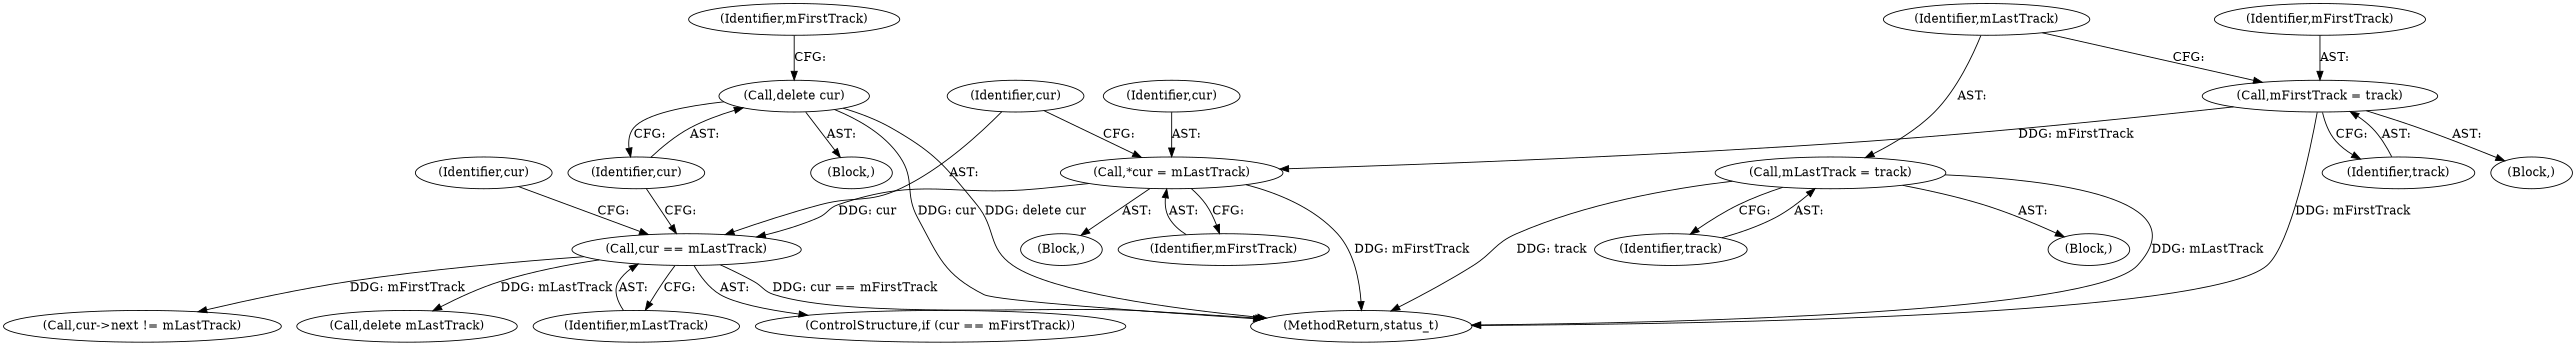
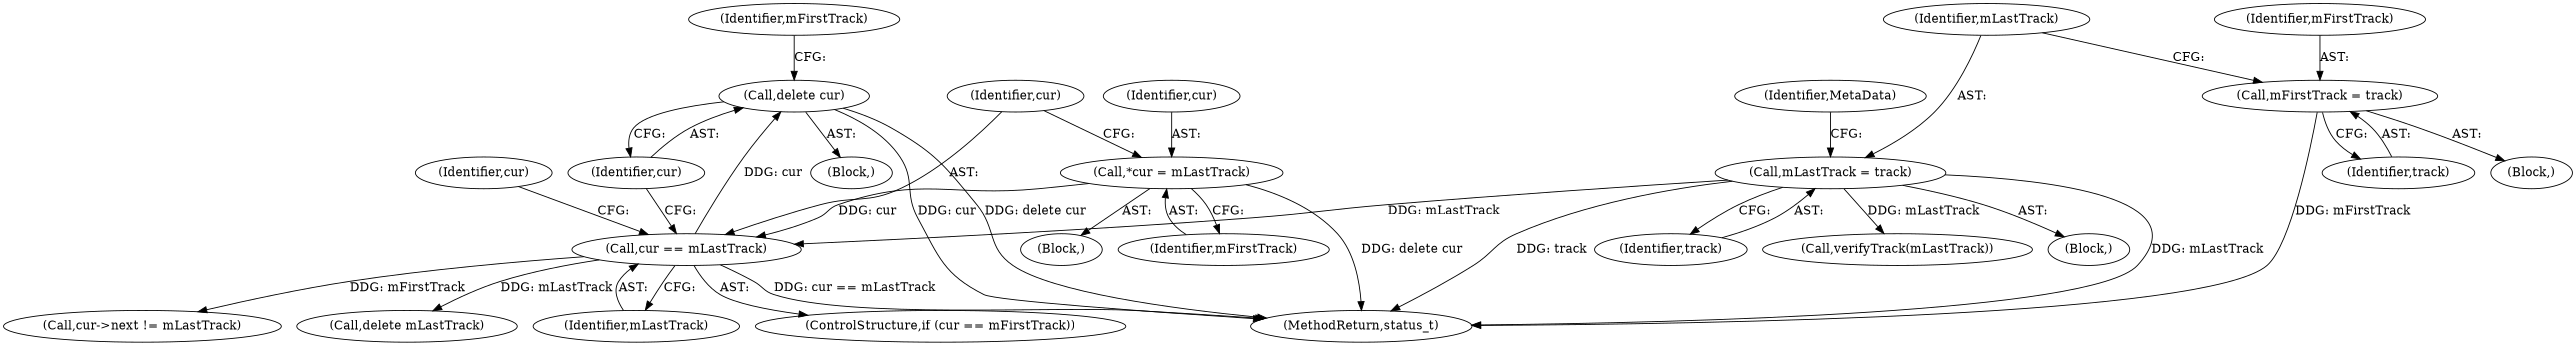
node "(Identifier,MetaData)": added
edge "(Call,mFirstTrack = track)" -> "(Call,*cur = mLastTrack)": removed, label "DDG: mFirstTrack"
edge "(Call,cur == mLastTrack)" -> "(Call,delete cur)": added, label "DDG: cur"
edge "(Call,mLastTrack = track)" -> "(Call,cur == mLastTrack)": added, label "DDG: mLastTrack"
edge "(Call,*cur = mLastTrack)" -> "(MethodReturn,status_t)": label "DDG: mFirstTrack" -> "DDG: delete cur"
node "(Call,verifyTrack(mLastTrack))": added
edge "(Call,cur == mLastTrack)" -> "(MethodReturn,status_t)": label "DDG: cur == mFirstTrack" -> "DDG: cur == mLastTrack"
